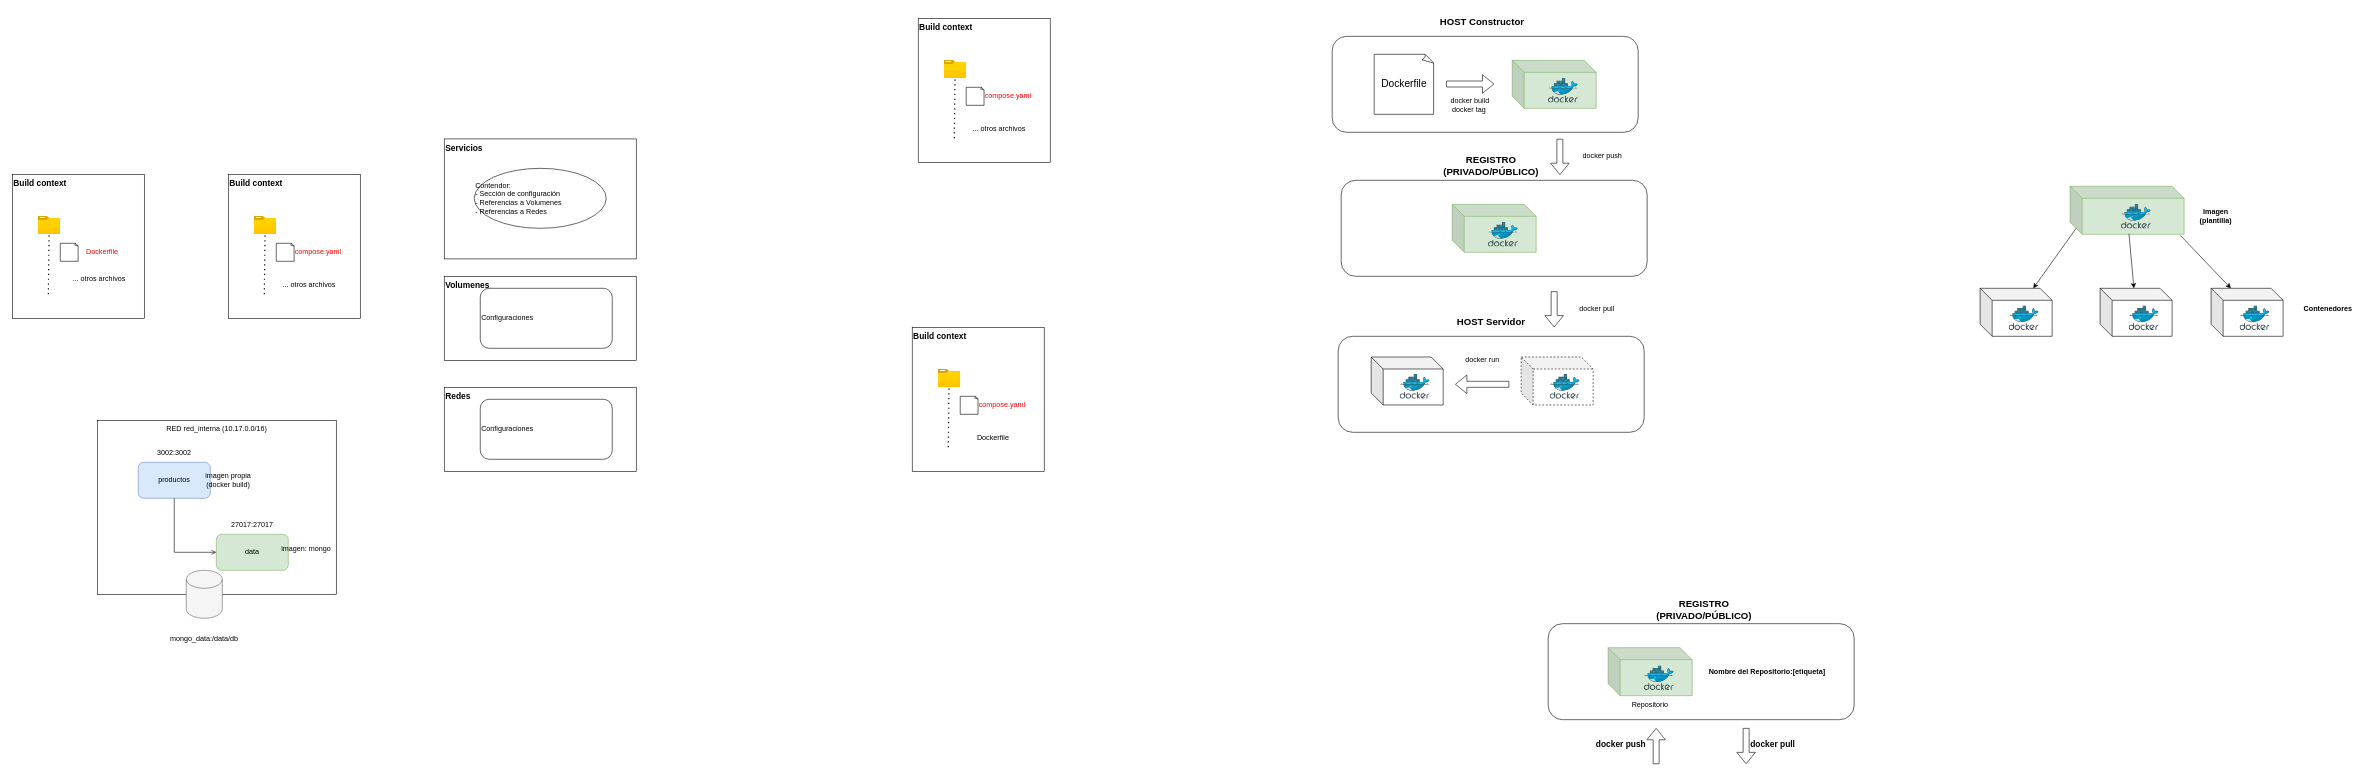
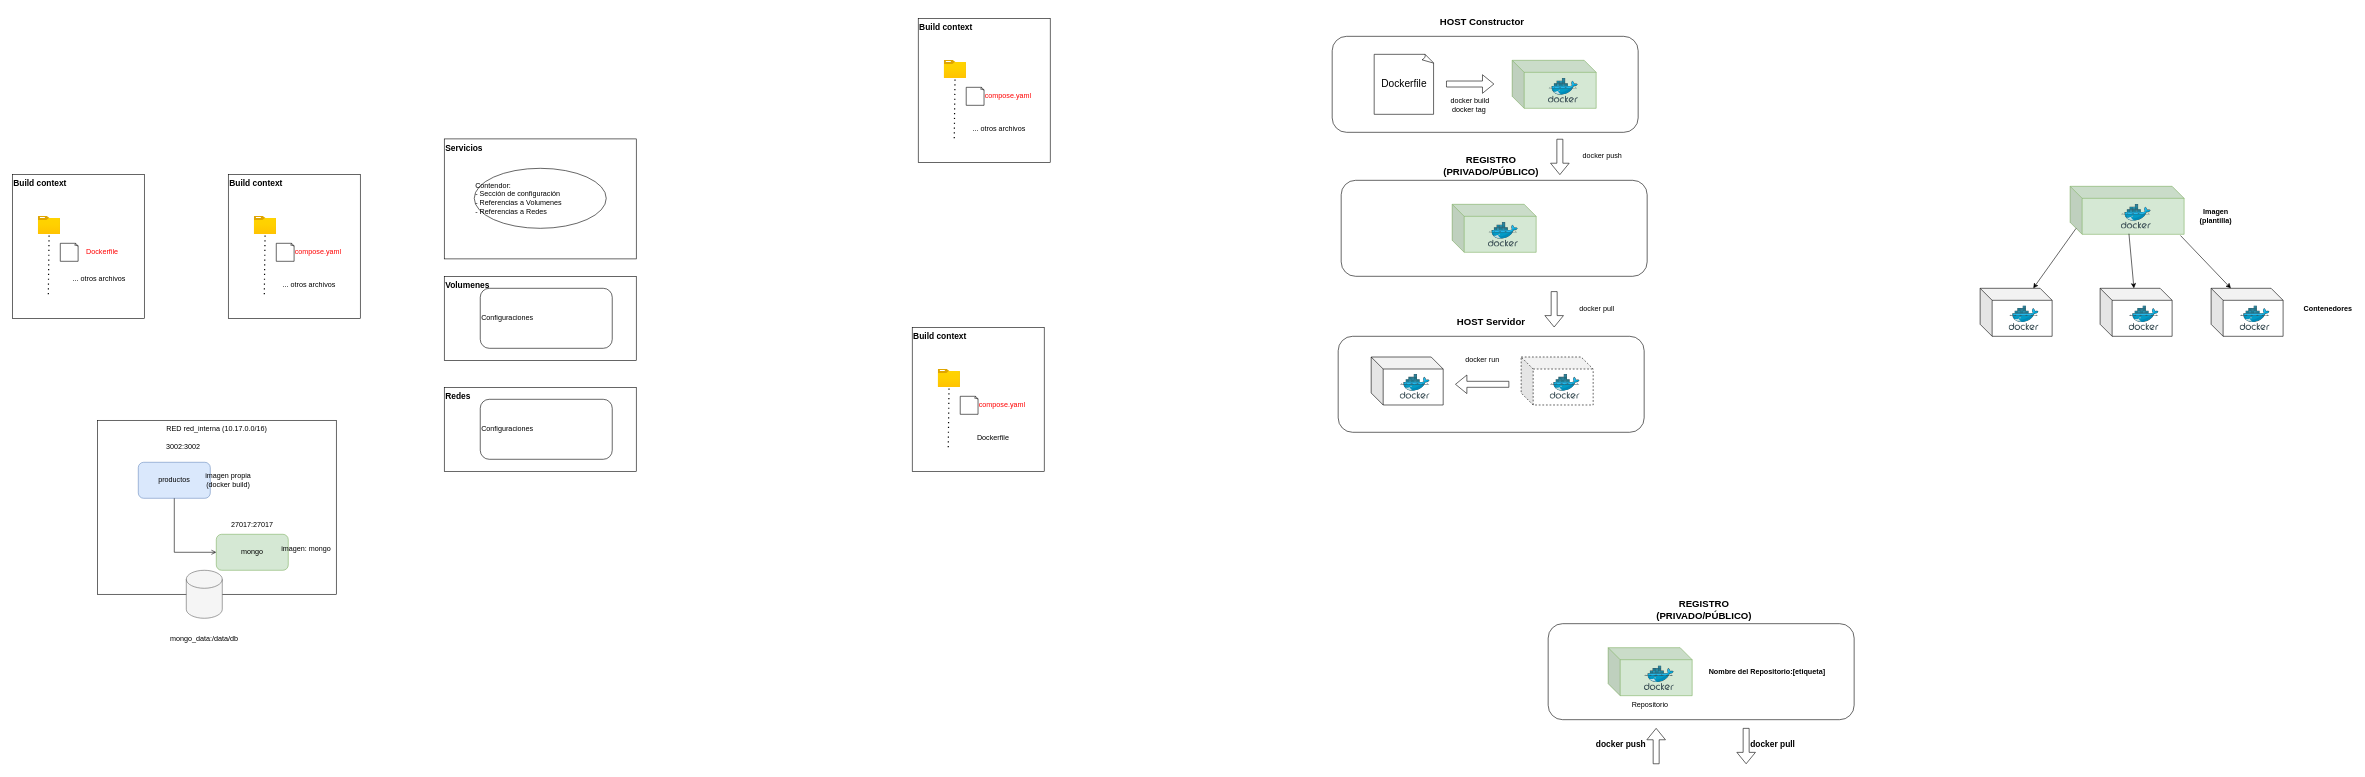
node "3002:3002": moved (174, 453) -> (183, 447)
node "data": label "data" -> "mongo"
